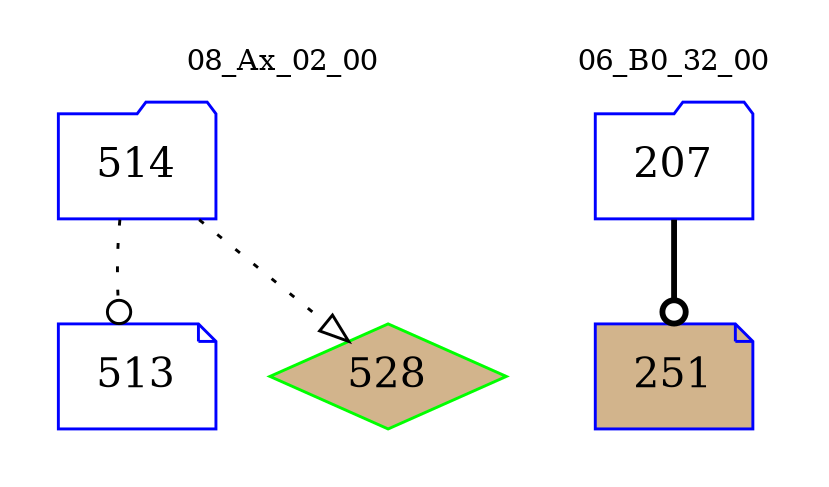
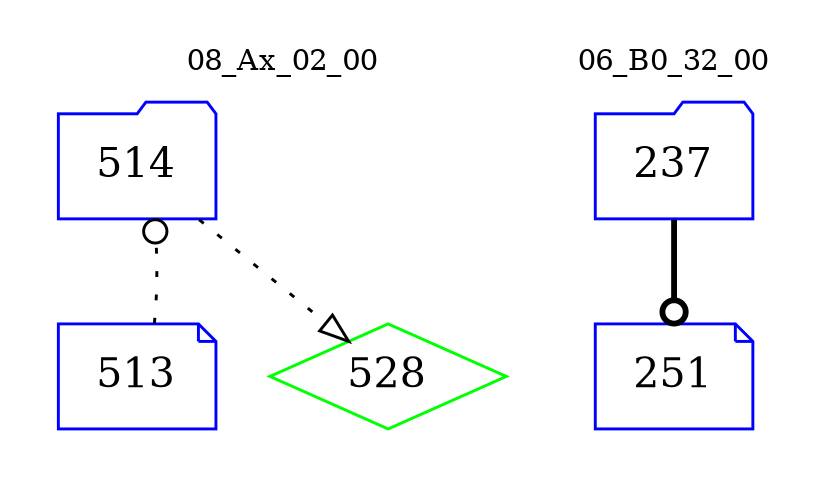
node "207": label "207" -> "237"
edge "514" -> "513": reversed
node "528": fillcolor tan -> white
node "251": fillcolor tan -> white
